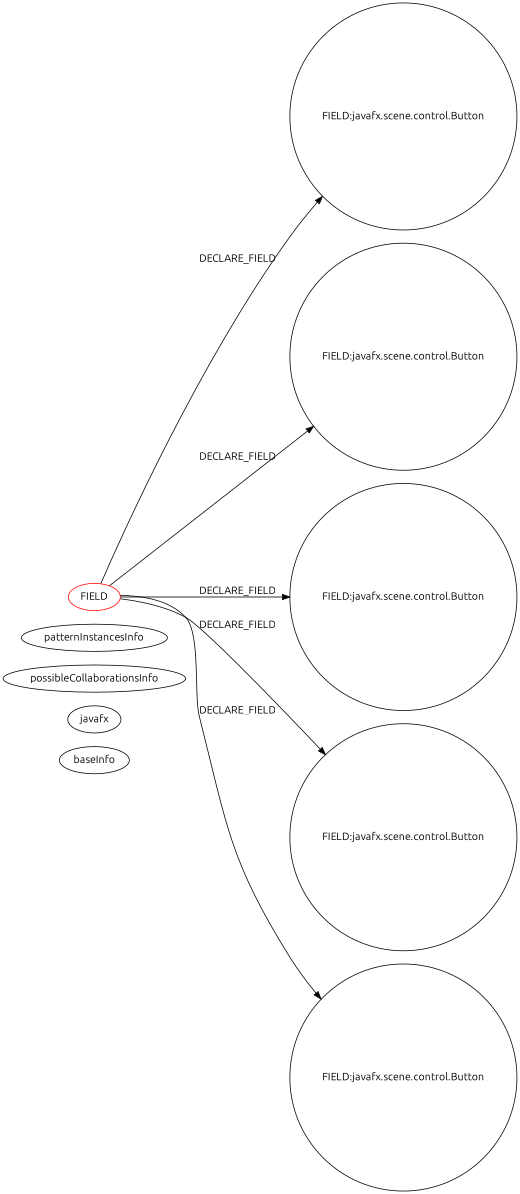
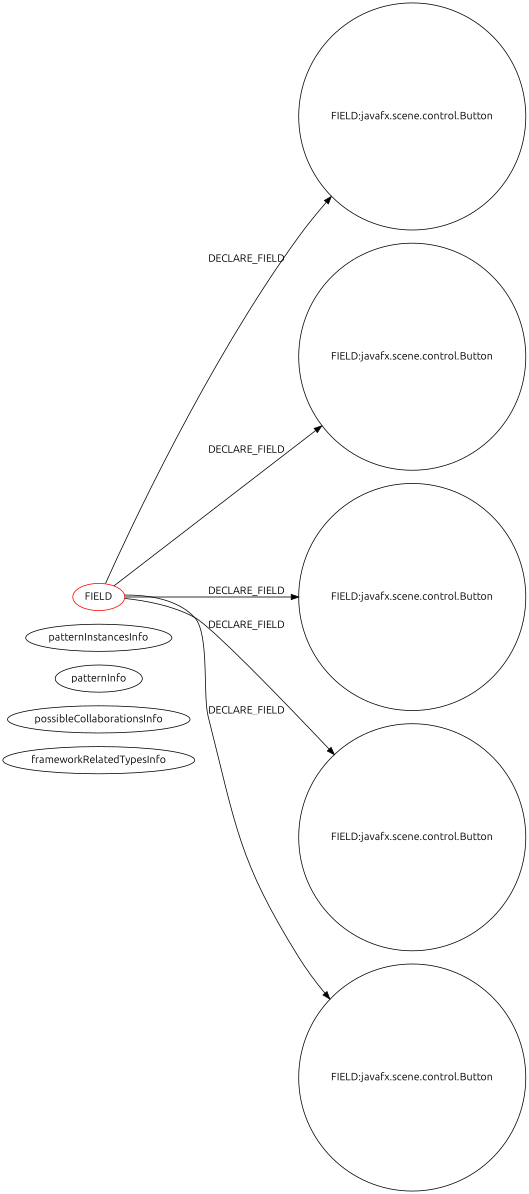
node "patternInfo": added
node "javafx": label "javafx" -> "frameworkRelatedTypesInfo"
node "baseInfo": removed
